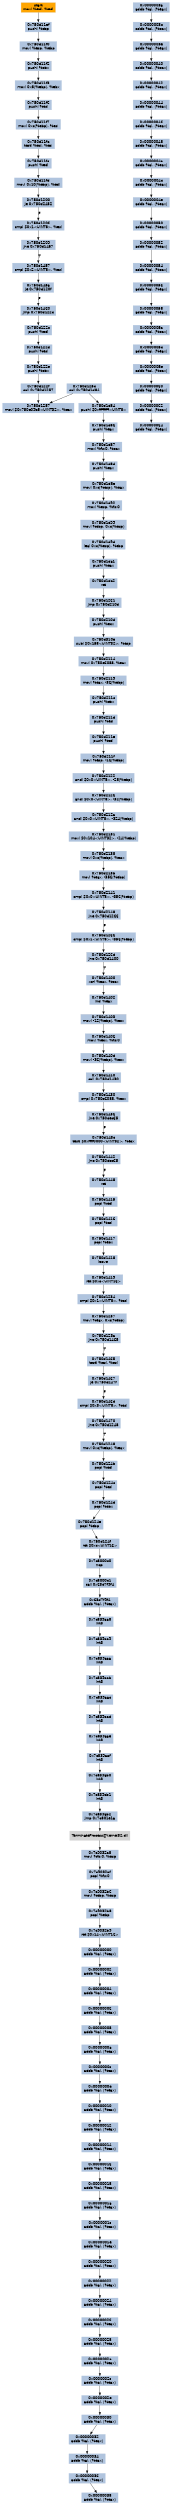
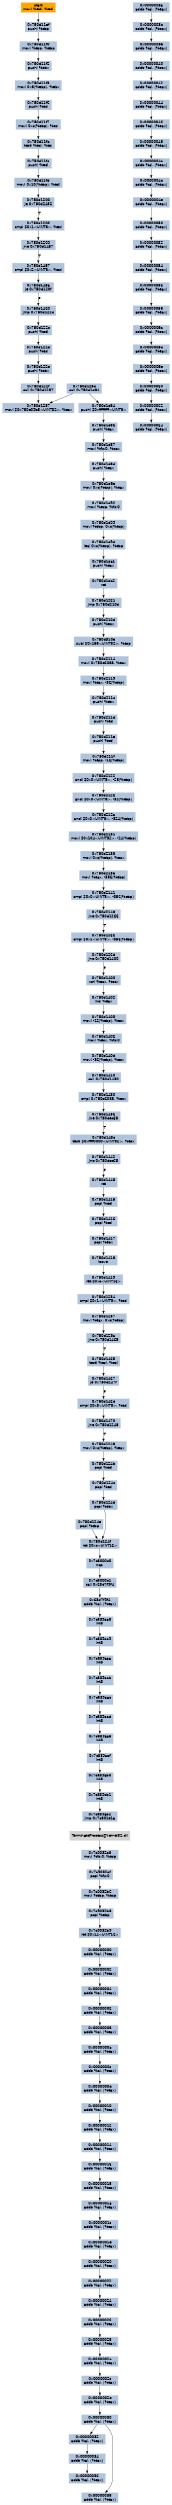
edge "0x750d1200 je 0x750d2452" -> "0x750d1206 cmpl $0x1<UINT8>, %esi": label "F" -> "T"
edge "0x750d2148 jne 0x750d1266" -> "0x750d1266 cmpl $0x1<UINT8>, -356(%ebp)": label "F" -> "T"
edge "0x750d126d jne 0x750d1400" -> "0x750d1400 xorl %eax, %eax": label "T" -> "F"
edge "0x750d1436 jne 0x750dec65" -> "0x750d143c testl $0xffff0000<UINT32>, %ecx": label "F" -> "T"
edge "0x750d124d popl %ebx" -> "0x750d124e popl %ebp": now "0x750d124d popl %ebx" -> "0x750d124f ret $0xc<UINT16>"
edge "0x00000036 addb %al, (%eax)" -> "0x00000038 addb %al, (%eax)": now "0x00000030 addb %al, (%eax)" -> "0x00000038 addb %al, (%eax)"
